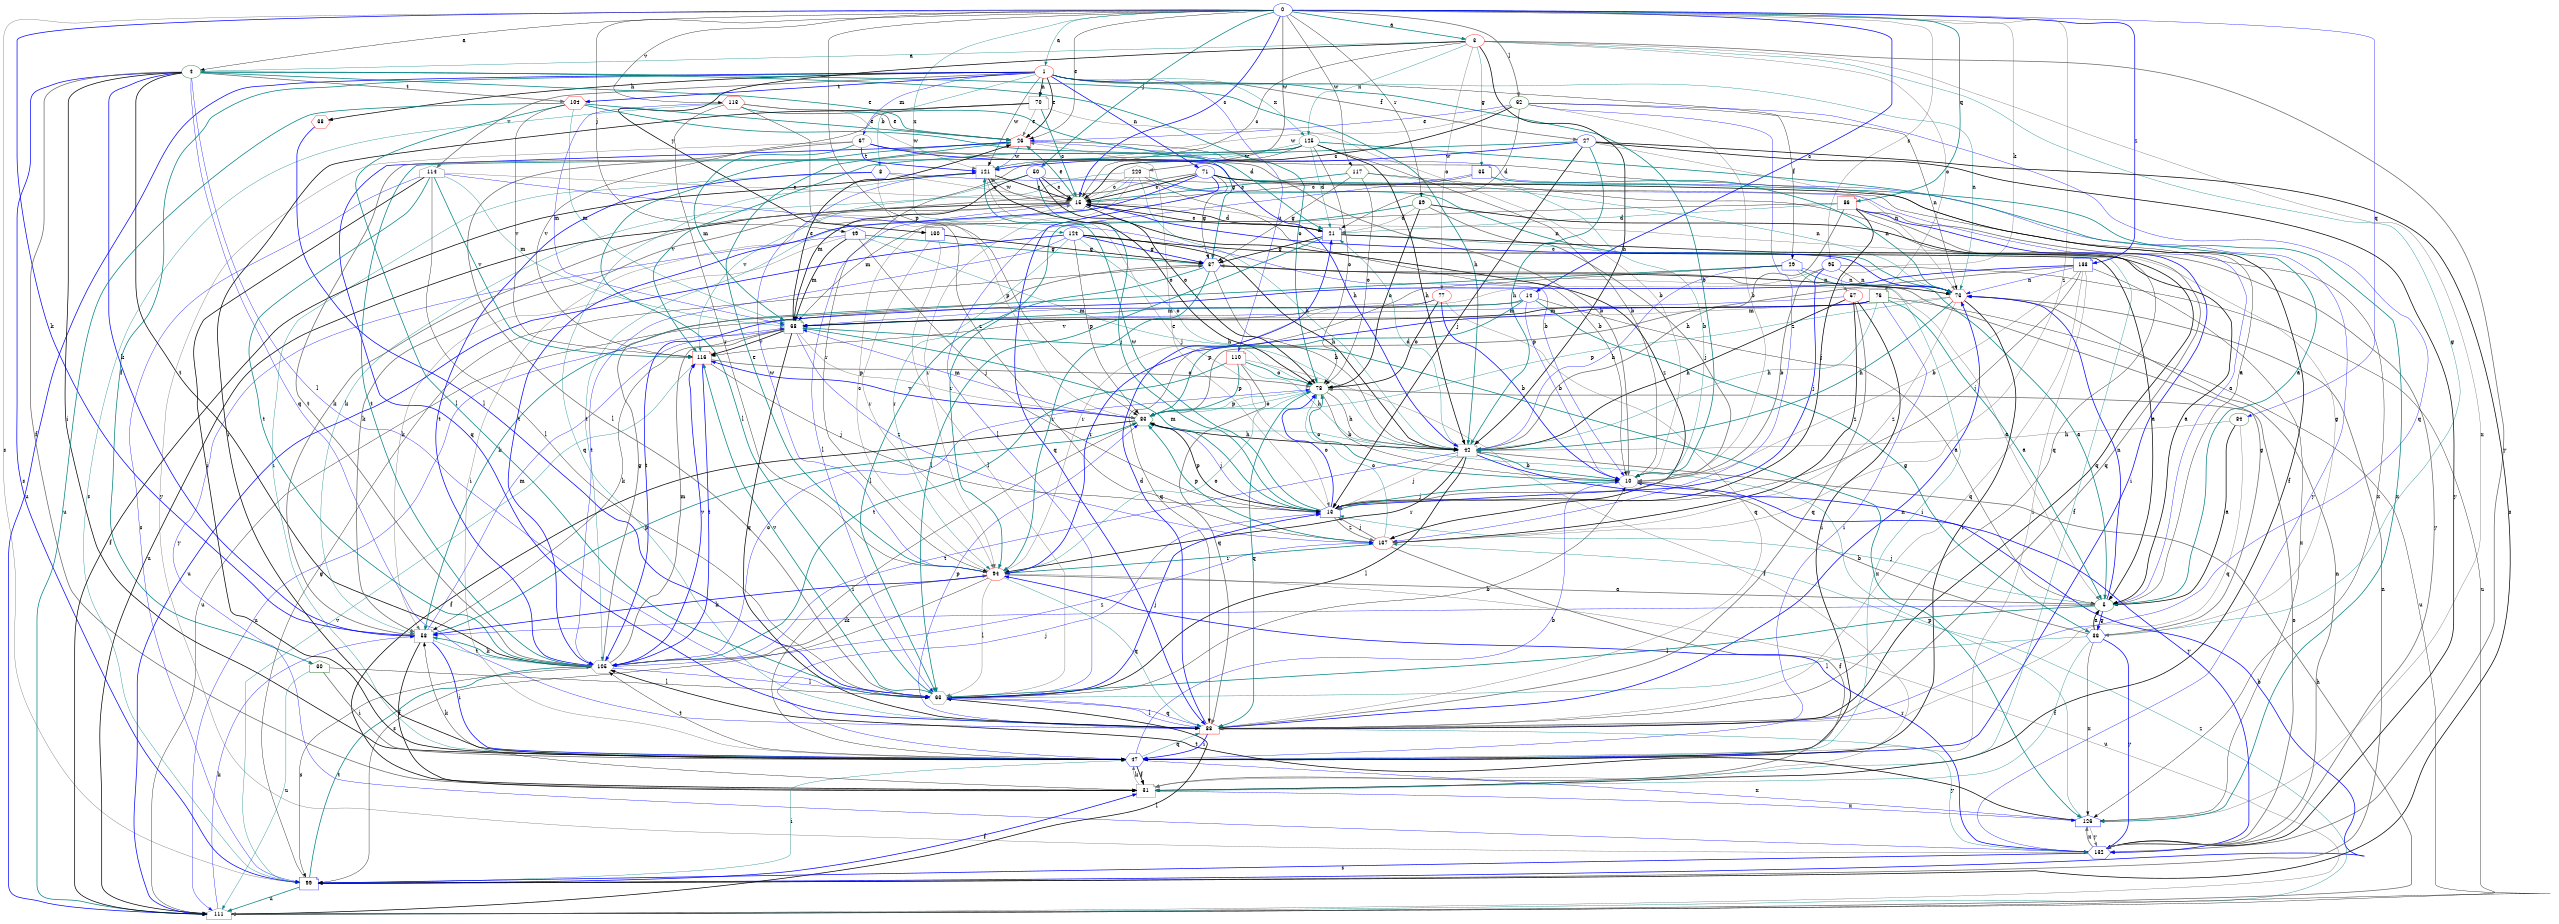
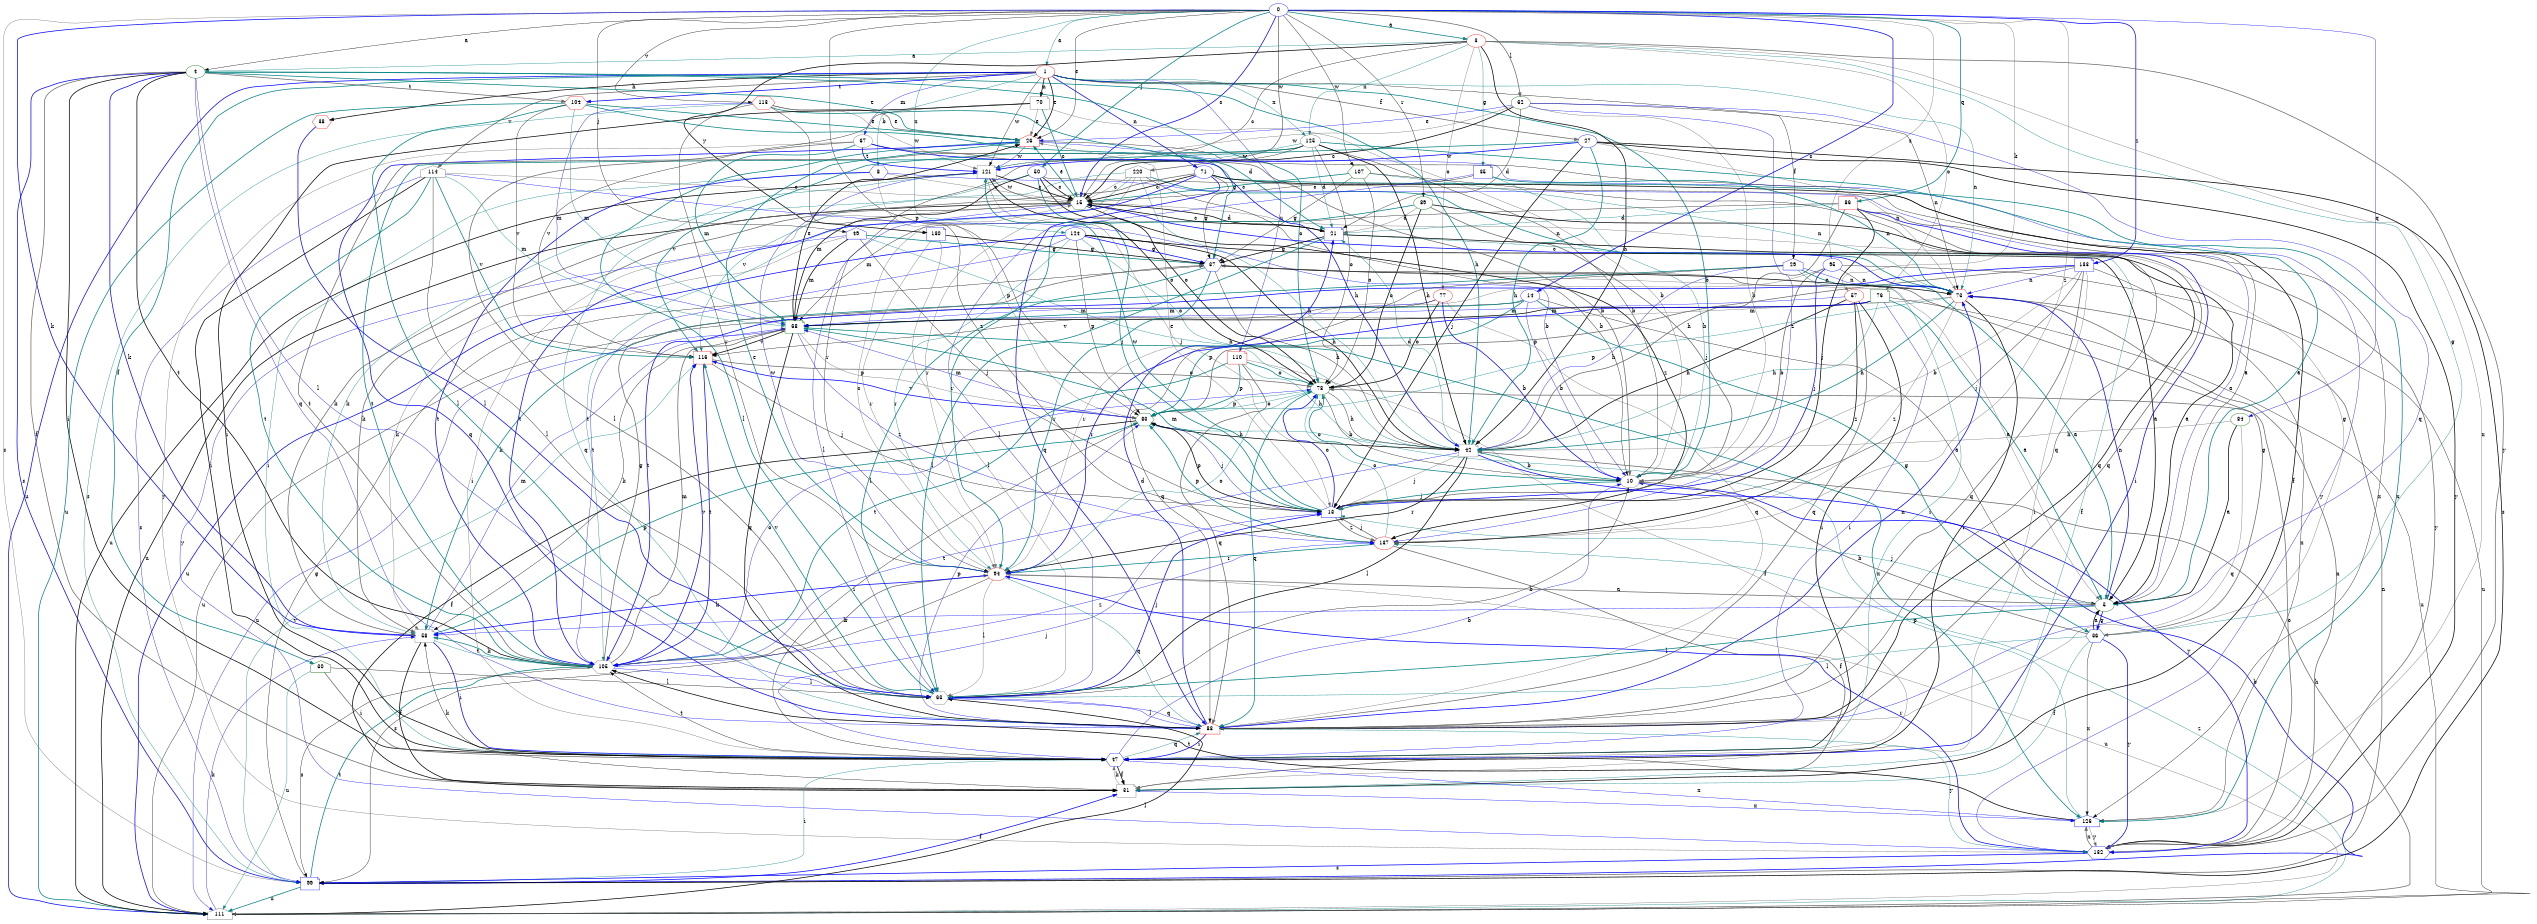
node "117": label "117" -> "107"
edge "121" -> "111": label "f" -> "u"
edge "133" -> "88": style solid -> bold
